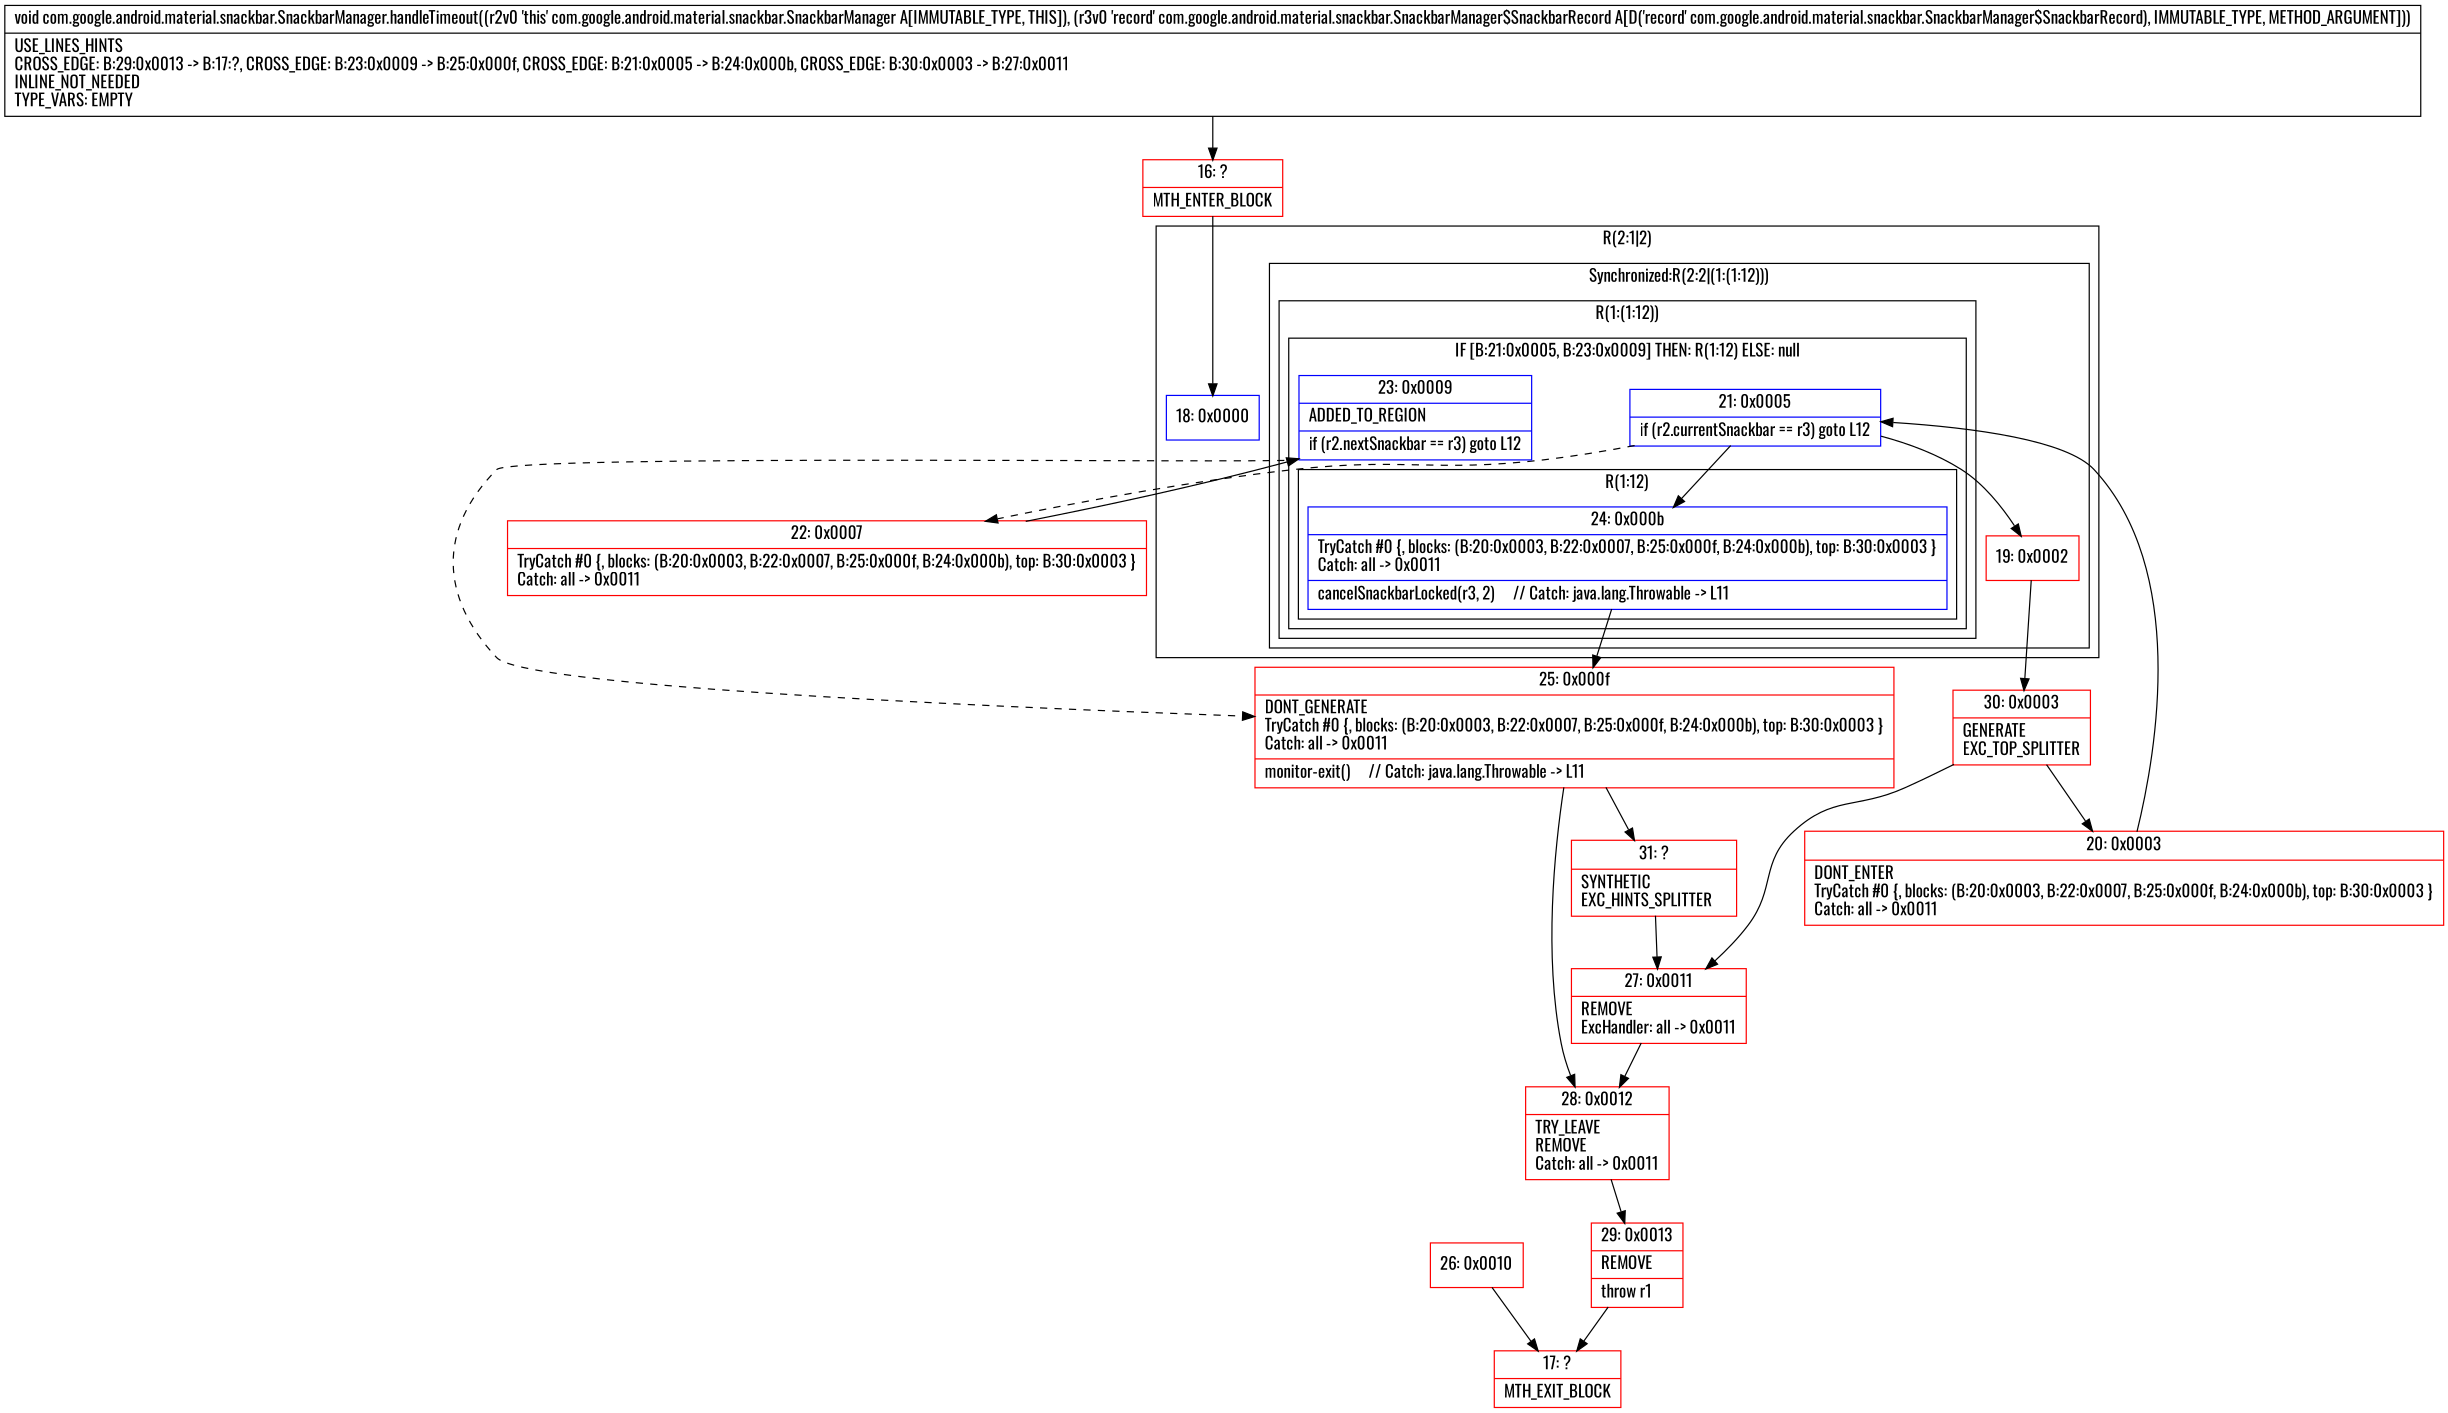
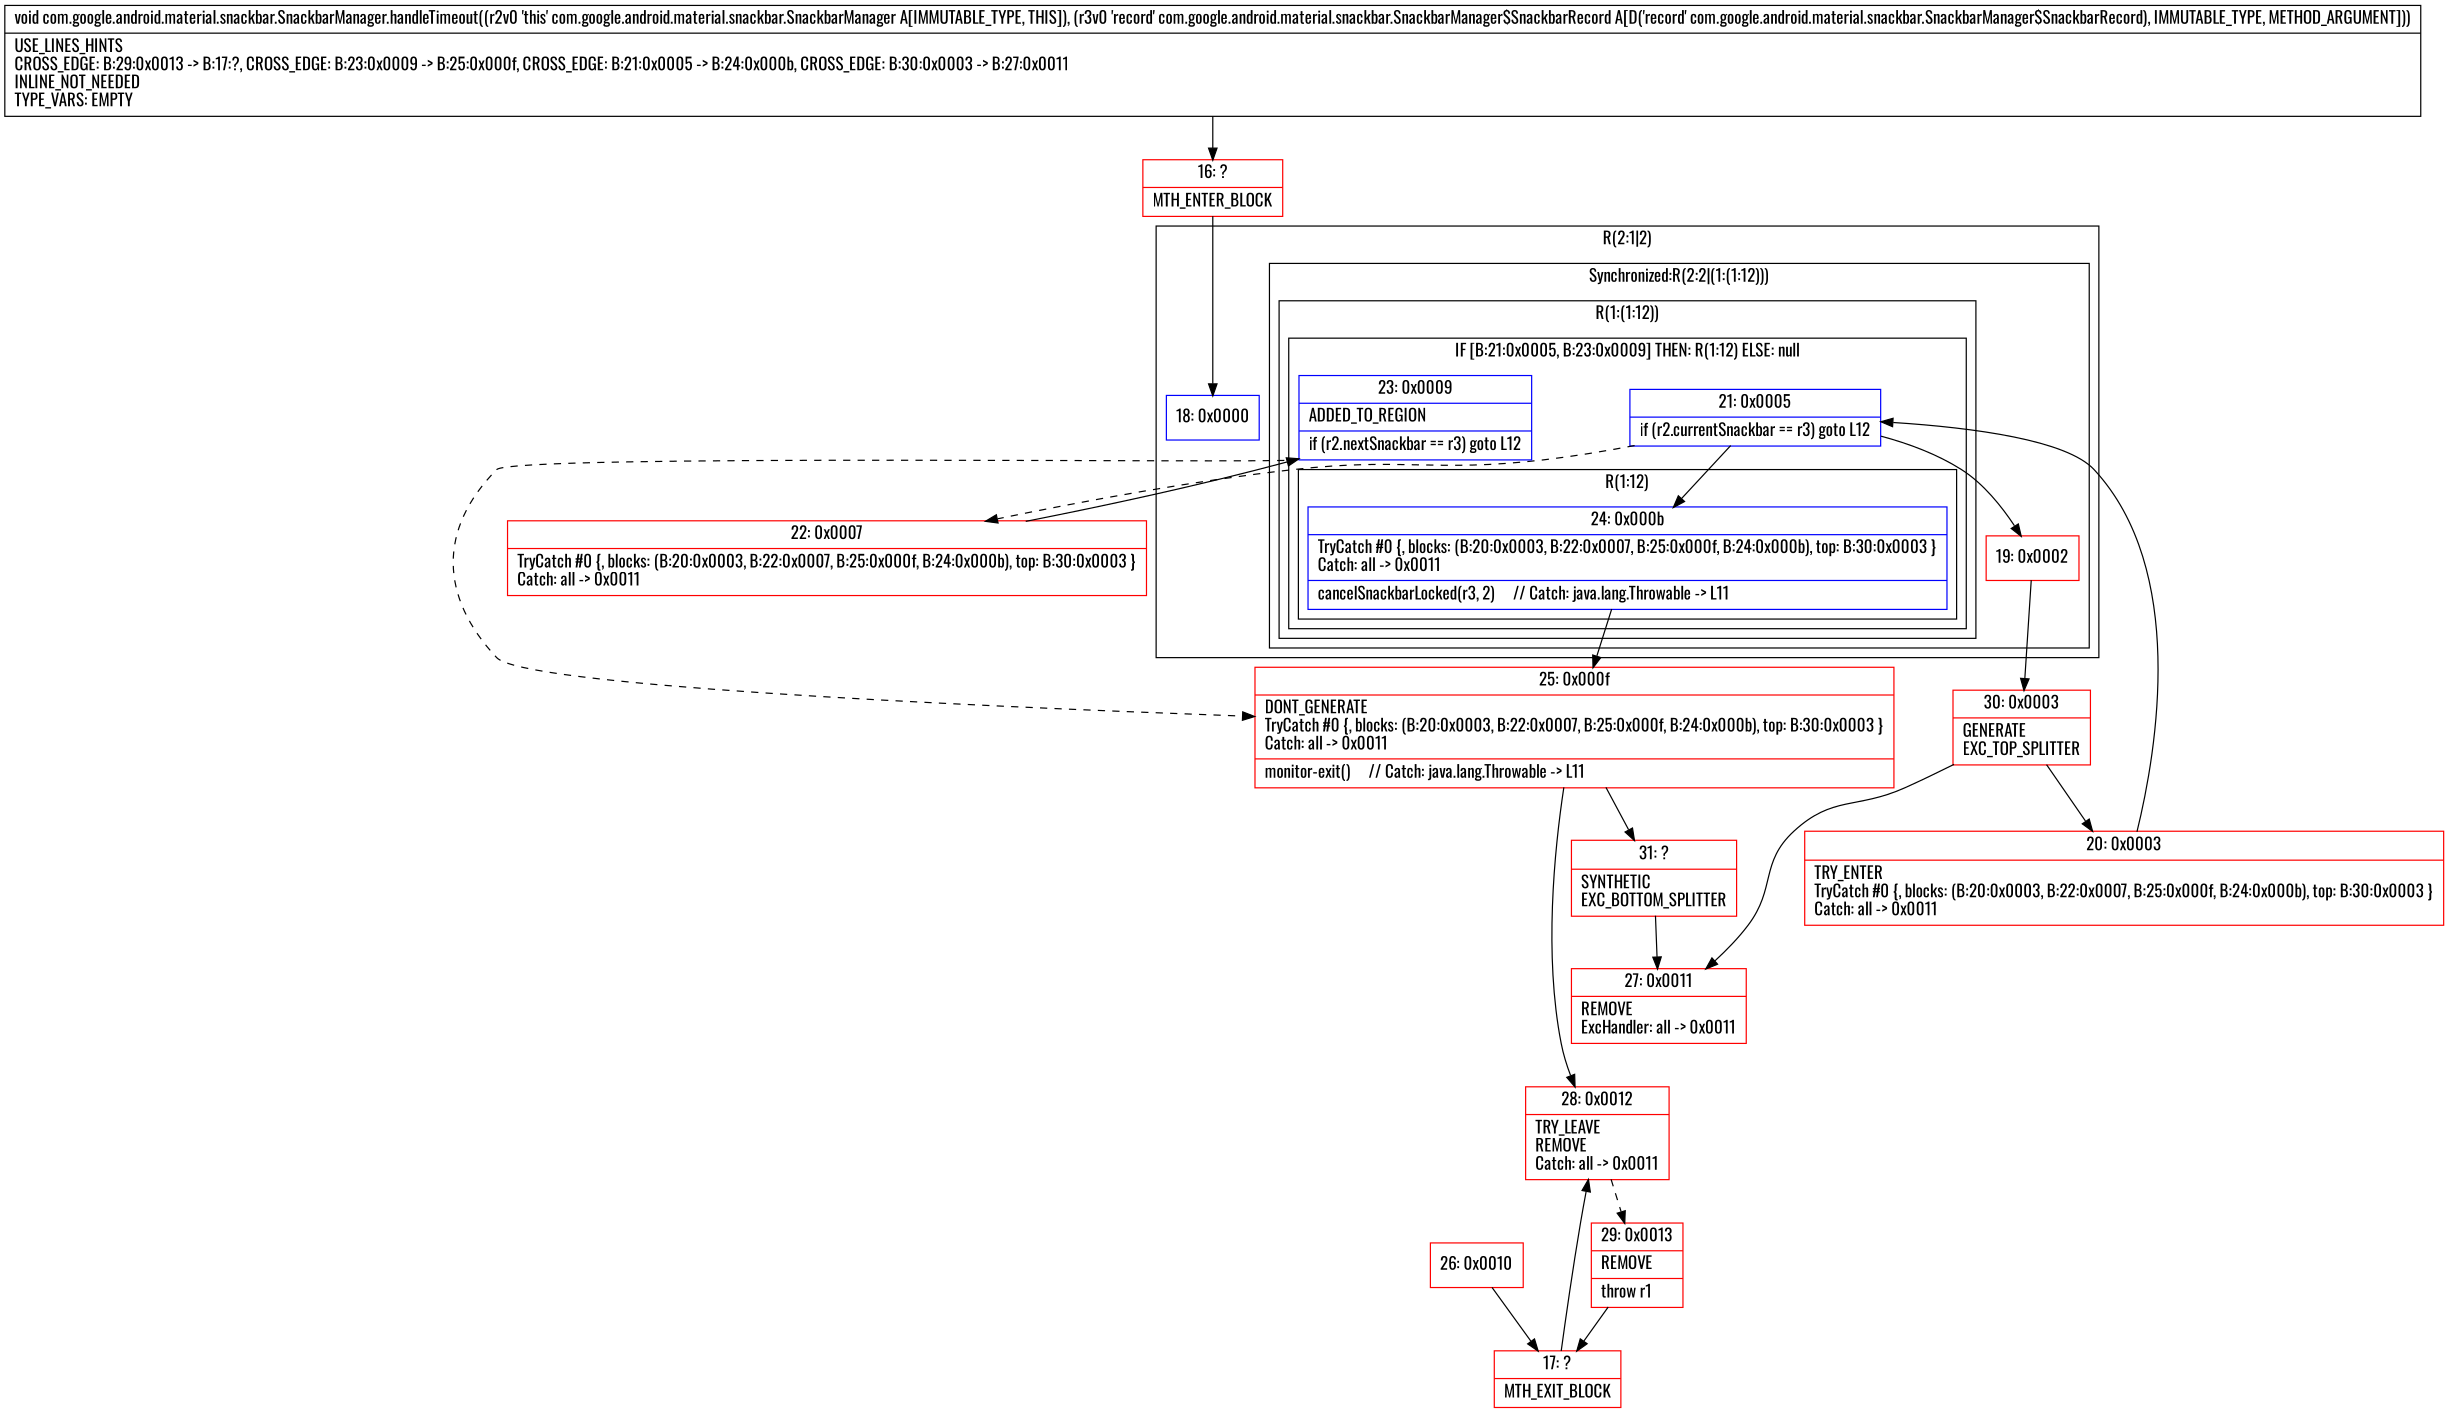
node "20: 0x0003": text "DONT_ENTER" -> "TRY_ENTER"
node "31: ?": text "EXC_HINTS_SPLITTER" -> "EXC_BOTTOM_SPLITTER"
edge "27: 0x0011" -> "28: 0x0012": now "17: ?" -> "28: 0x0012"
edge "28: 0x0012" -> "29: 0x0013": style solid -> dashed
